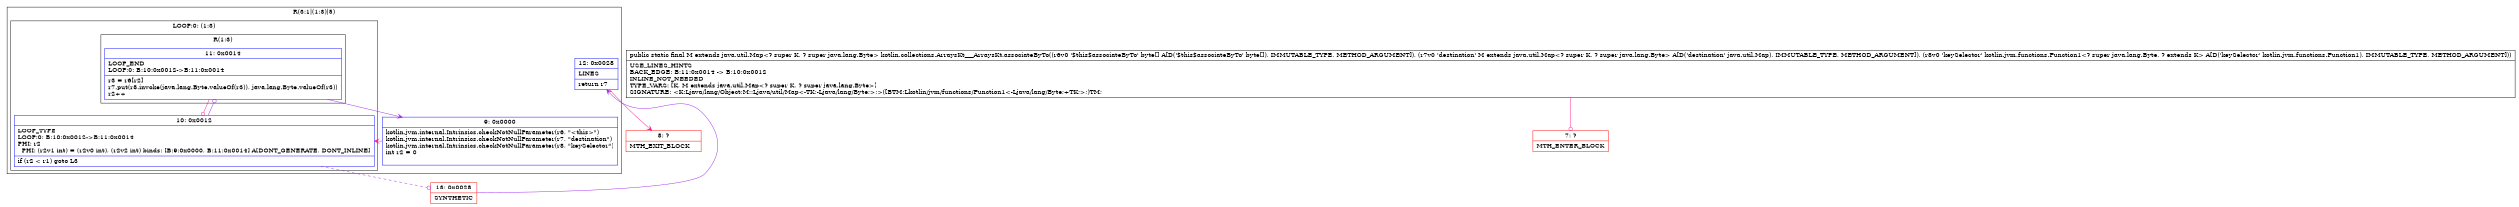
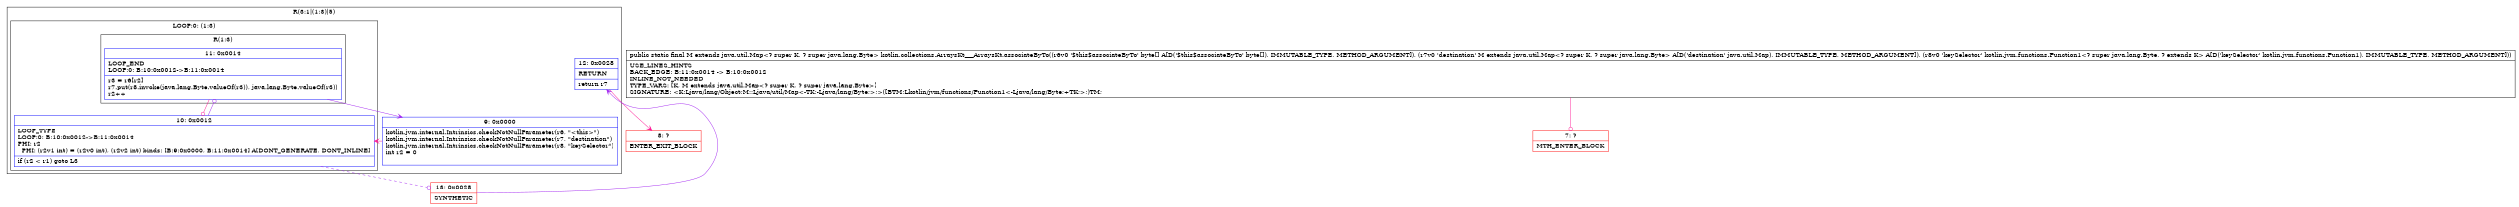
node "12: 0x0028": text "LINES" -> "RETURN"
node "8: ?": text "MTH_EXIT_BLOCK" -> "ENTER_EXIT_BLOCK"
